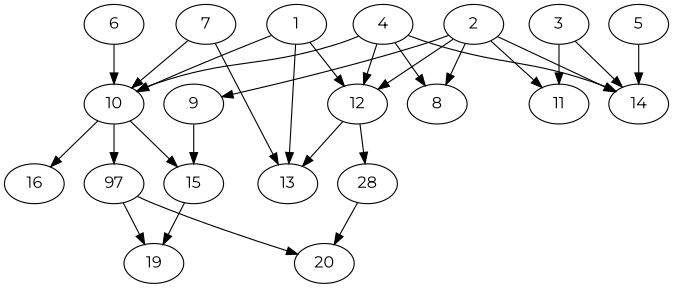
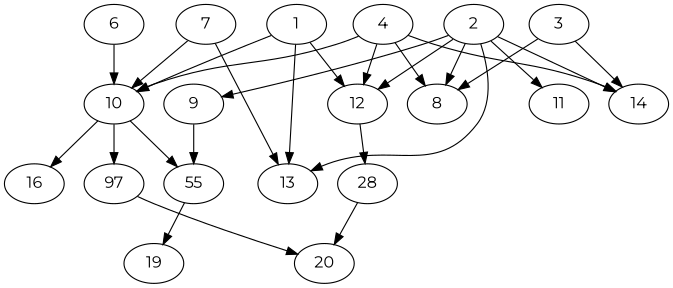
node "5": removed
edge "3" -> "11": now "3" -> "8"
edge "12" -> "13": now "2" -> "13"
node "15": label "15" -> "55"
edge "97" -> "19": removed
